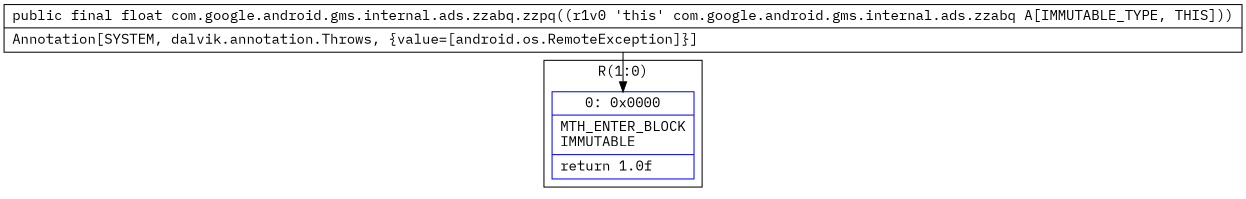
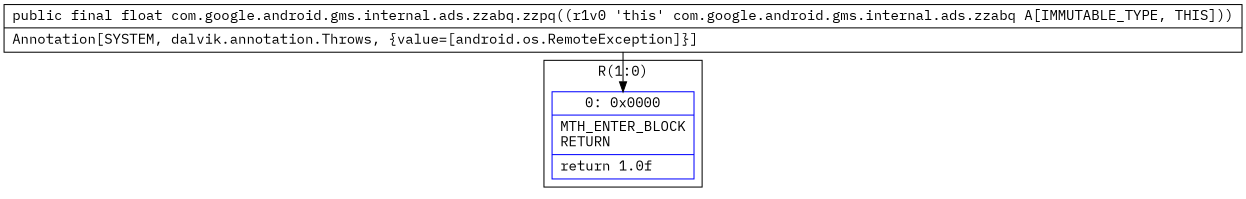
node "0: 0x0000": text "IMMUTABLE" -> "RETURN"
